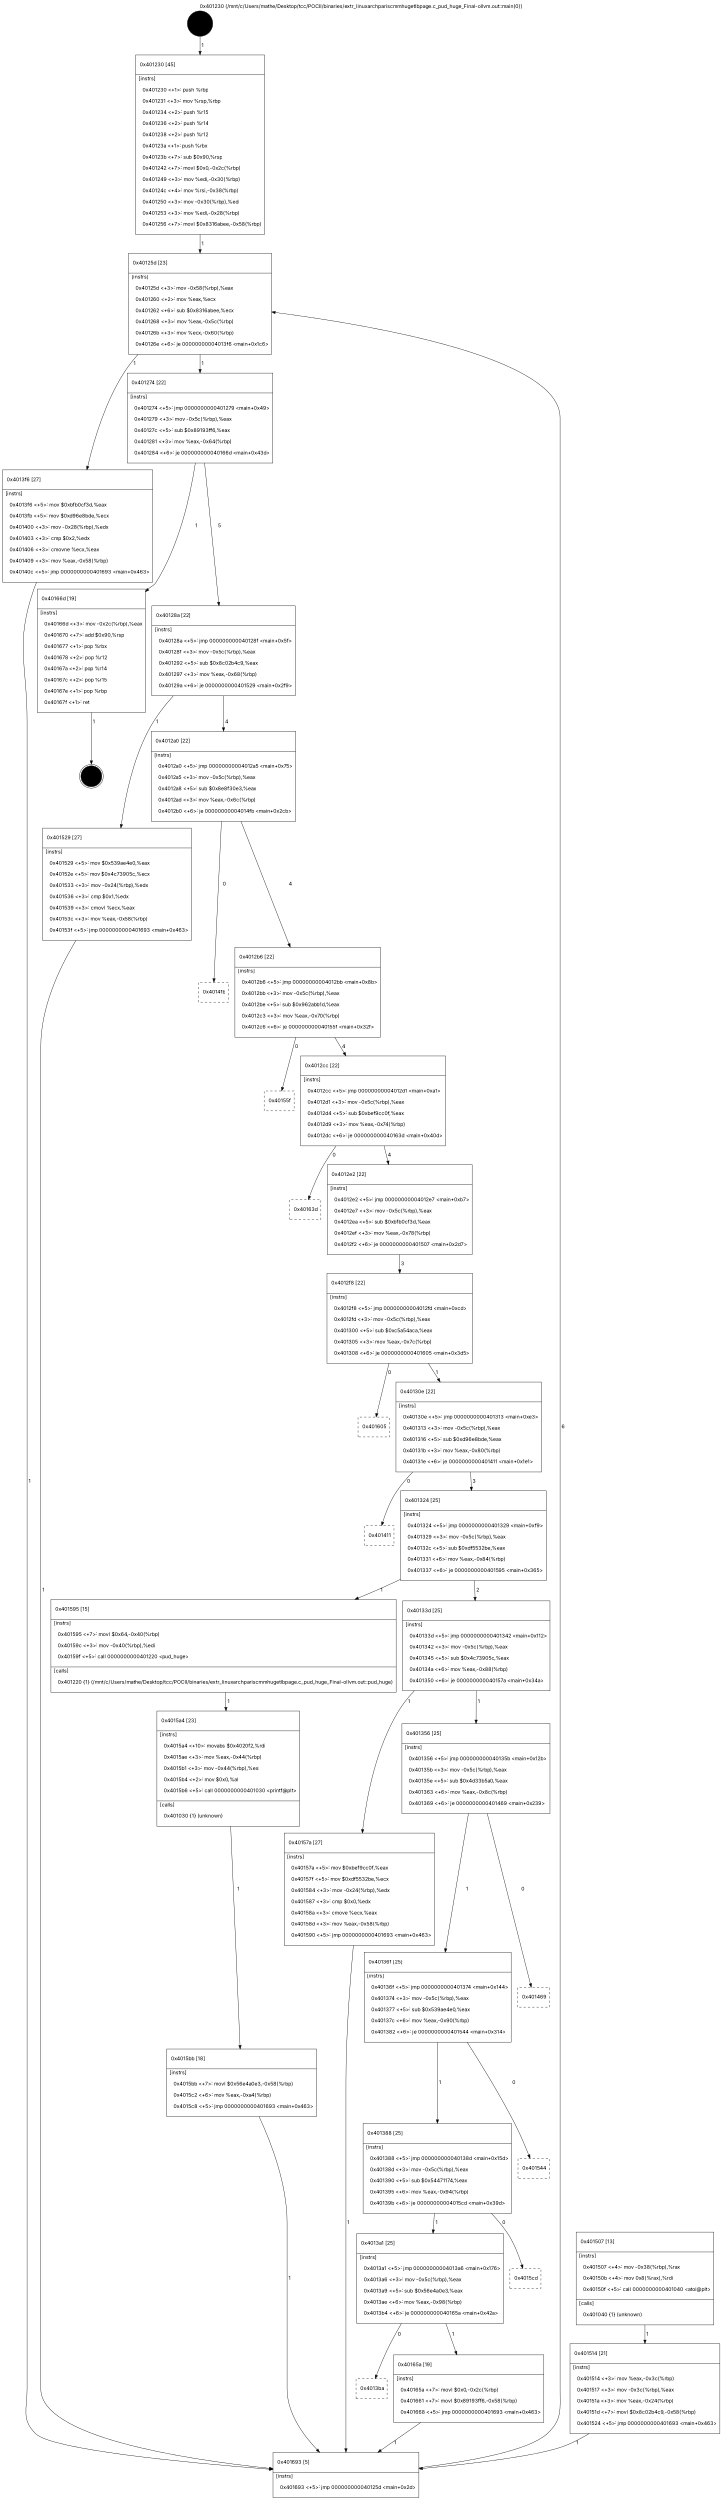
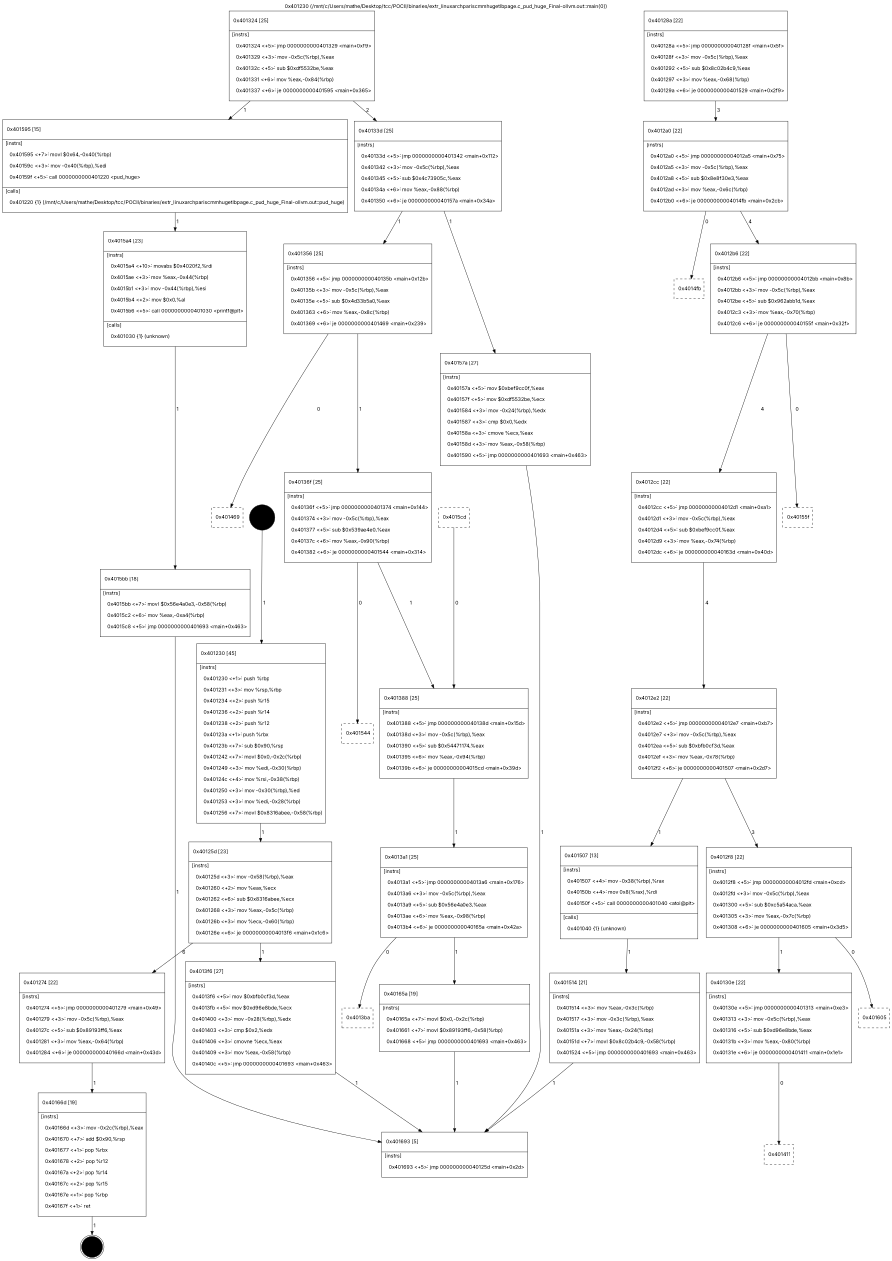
edge "0x40125d [23]" -> "0x401274 [22]": label " 1" -> " 6"
edge "0x401274 [22]" -> "0x40128a [22]": removed, label "5"
edge "0x40128a [22]" -> "0x4012a0 [22]": label " 4" -> " 3"
edge "0x4012e2 [22]" -> "0x401507 [13]": added, label "1"
node "0x401529 [27]": removed
node "0x40163d": removed
edge "0x401693 [5]" -> "0x40125d [23]": removed, label "6"
edge "0x40130e [22]" -> "0x401324 [25]": removed, label "3"
edge "0x401388 [25]" -> "0x4015cd": reversed
